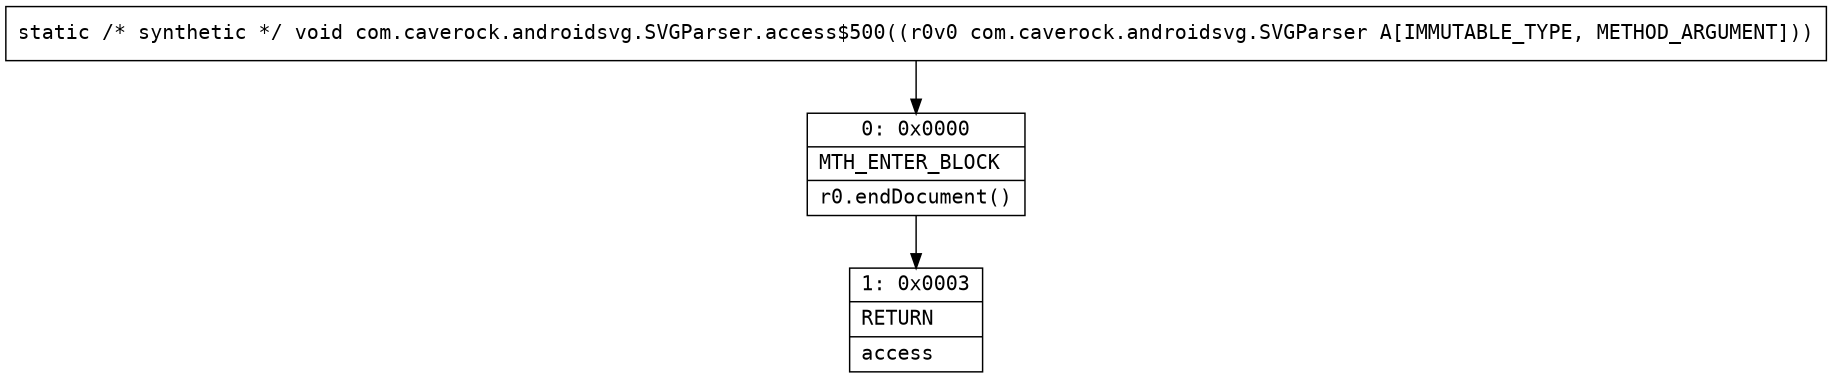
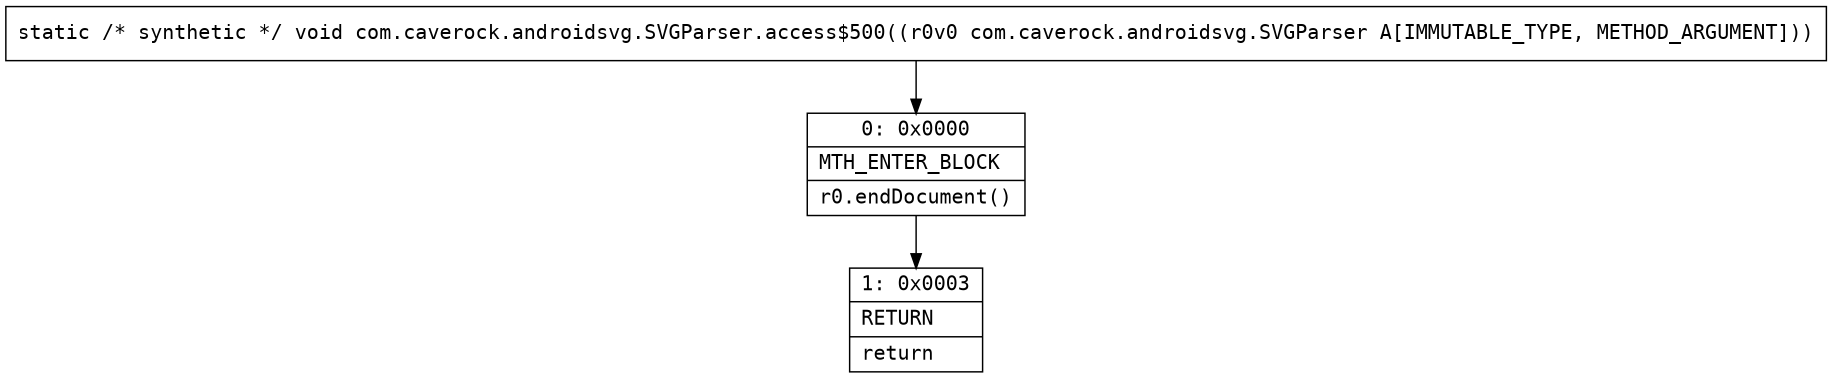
node "1: 0x0003": text "access" -> "return"
